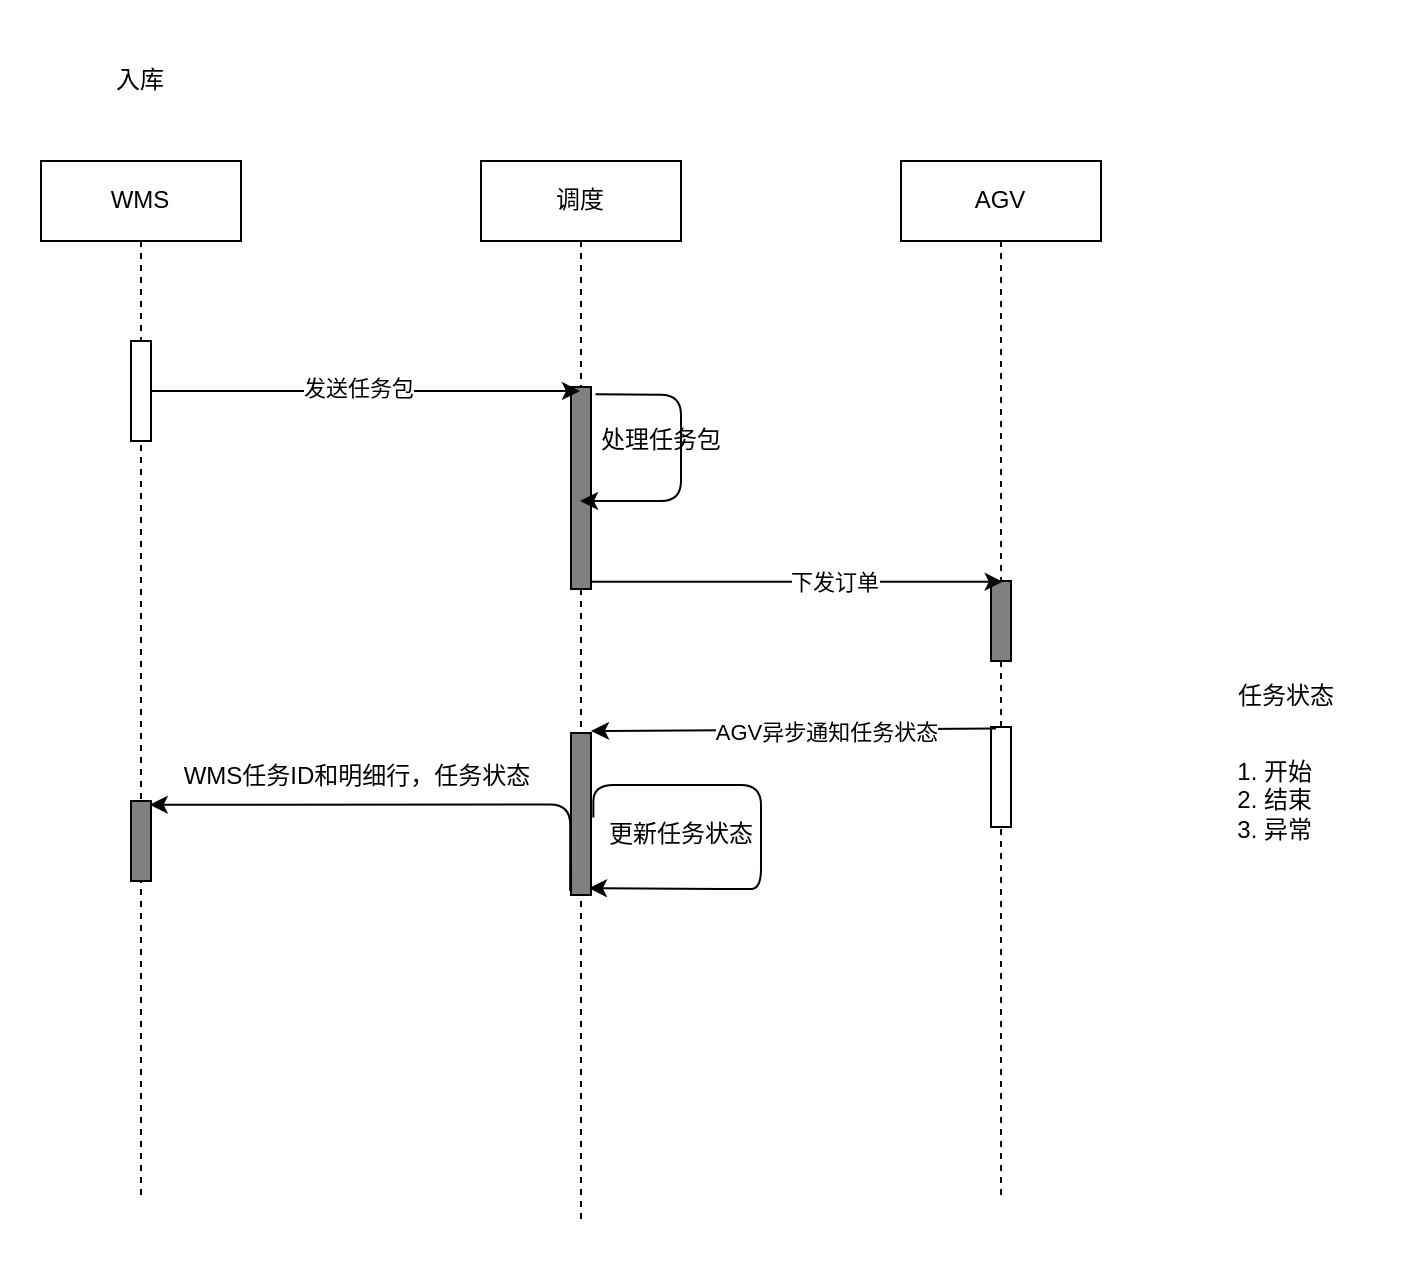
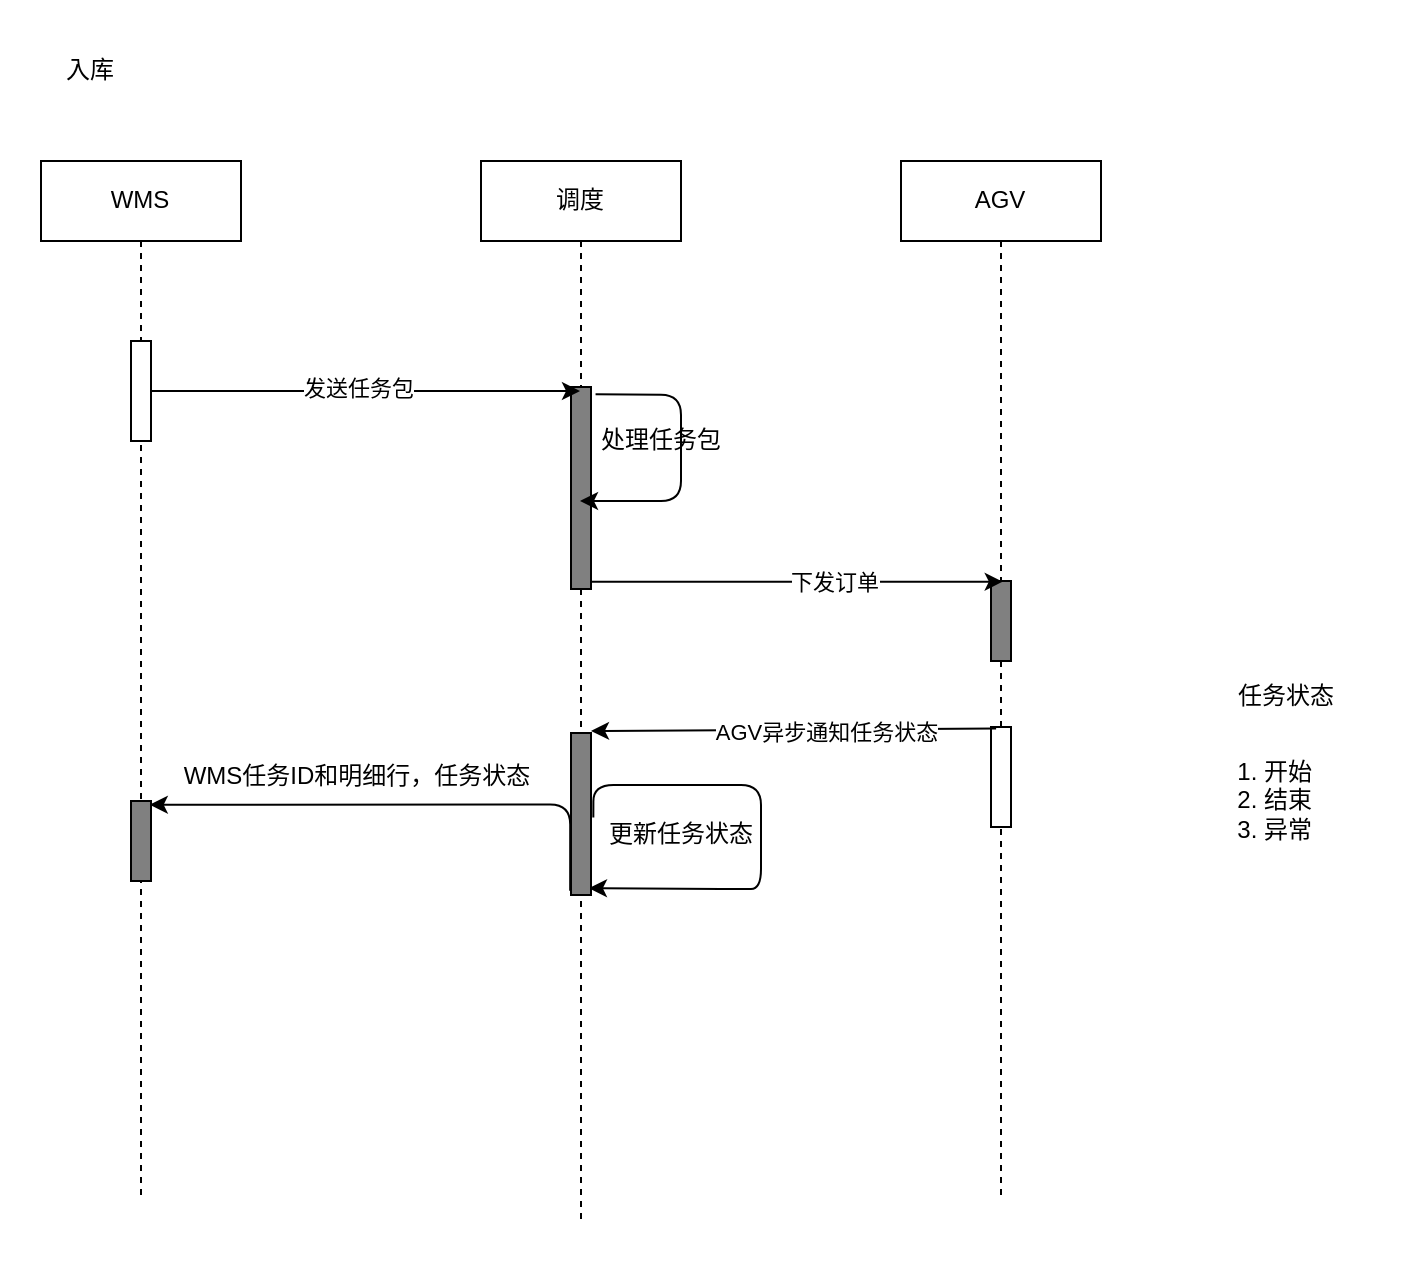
node "入库": moved (141, 81) -> (91, 71)
